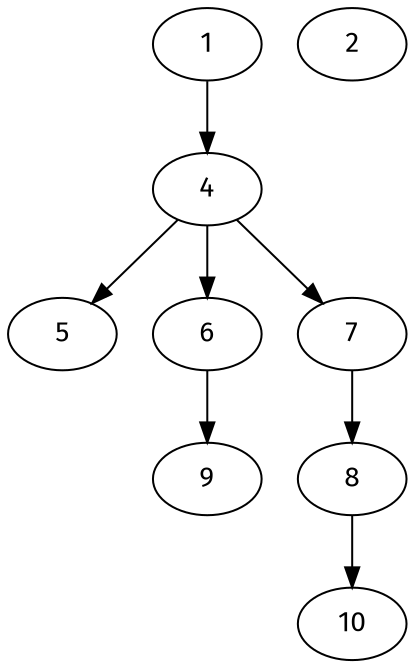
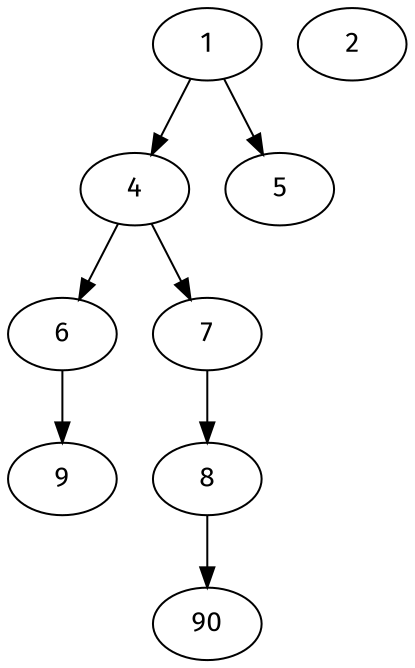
edge "4" -> "5": now "1" -> "5"
node "10": label "10" -> "90"
